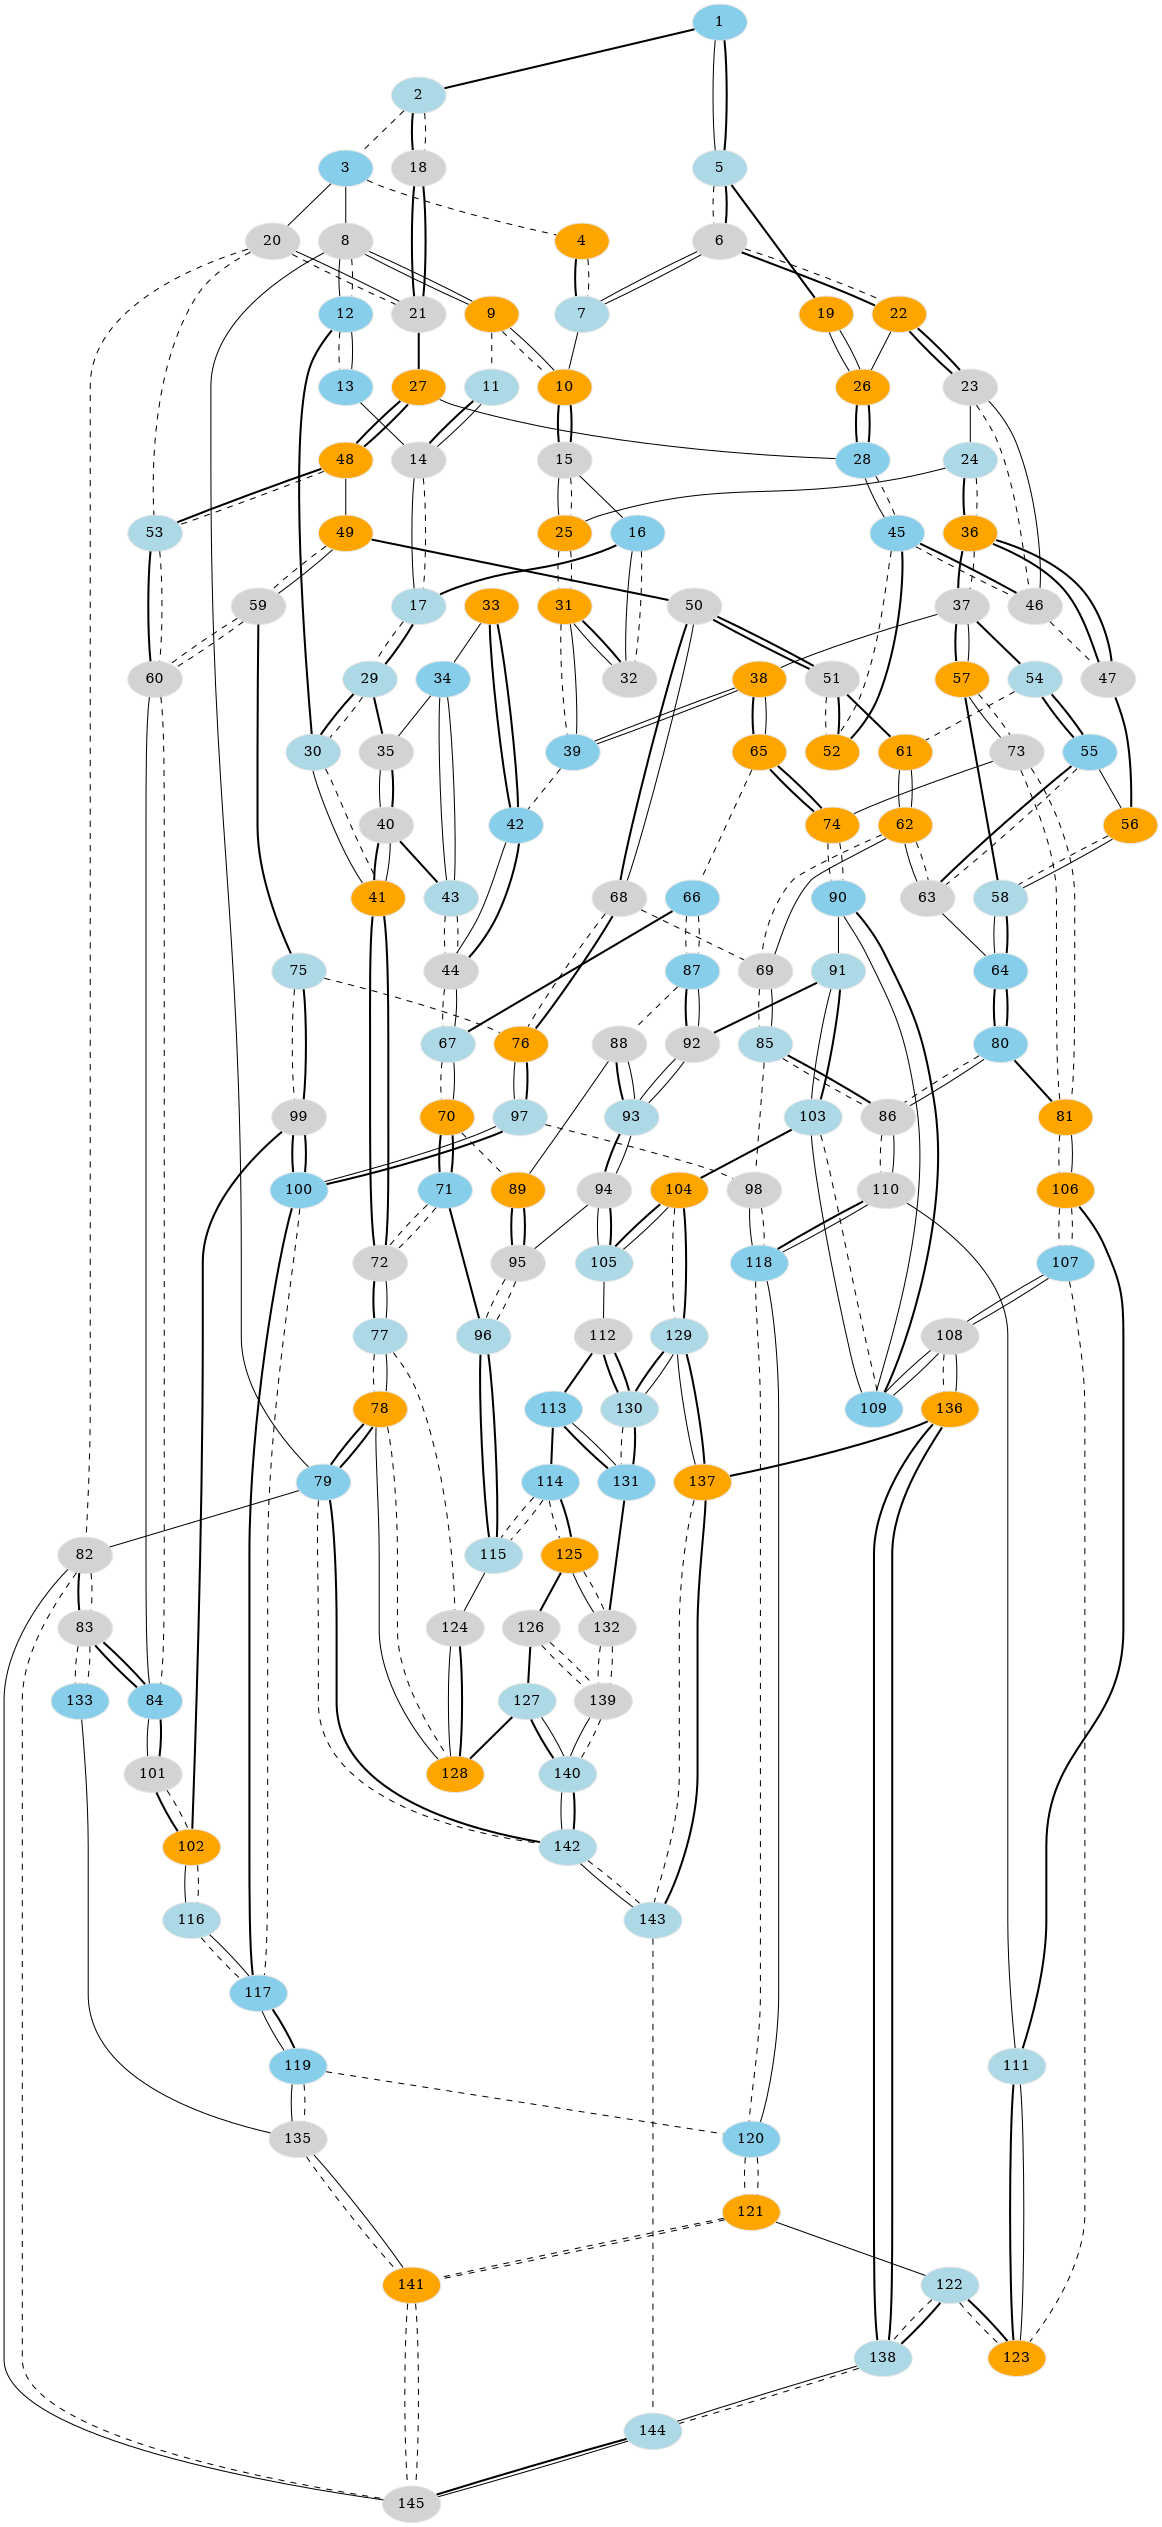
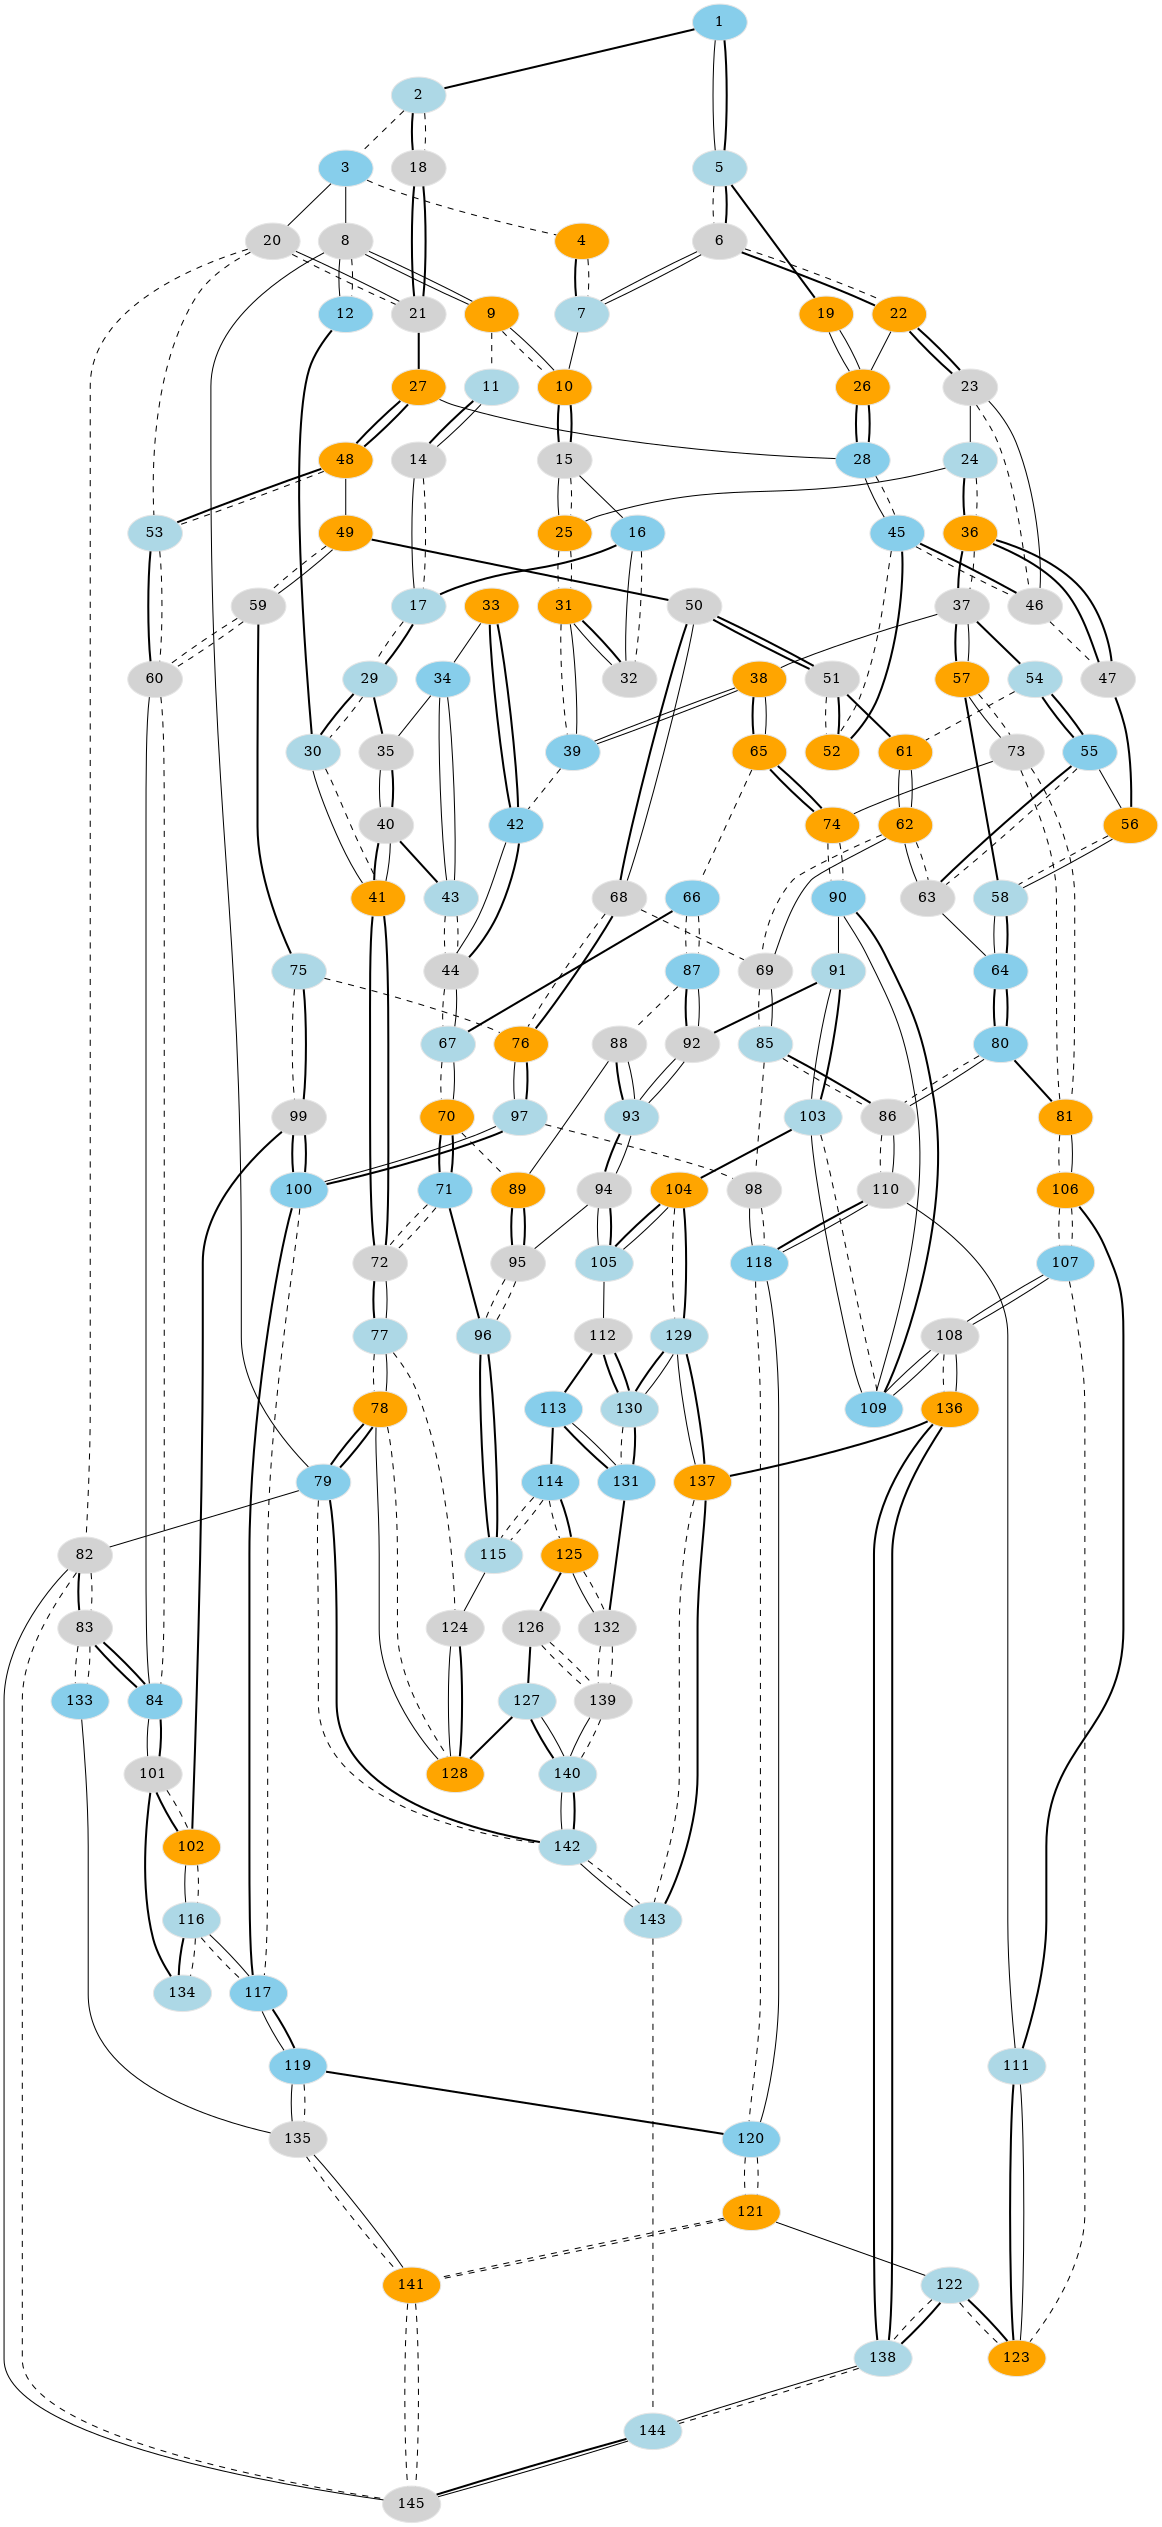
node "13": removed
node "134": added
edge "119" -- "120": style dashed -> bold
